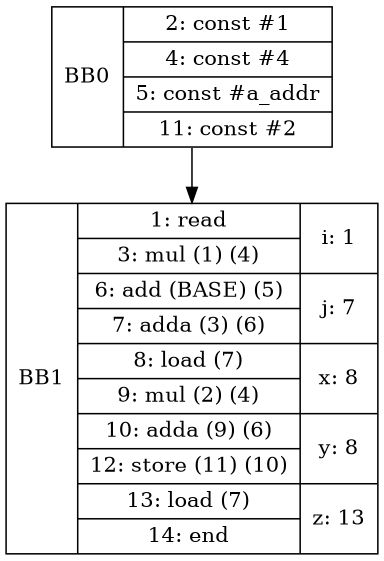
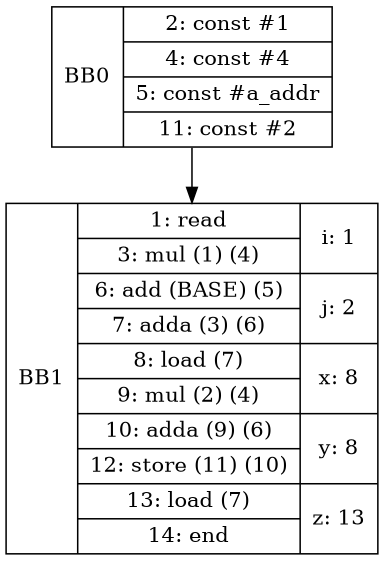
node "BB1": text "j: 7" -> "j: 2"
